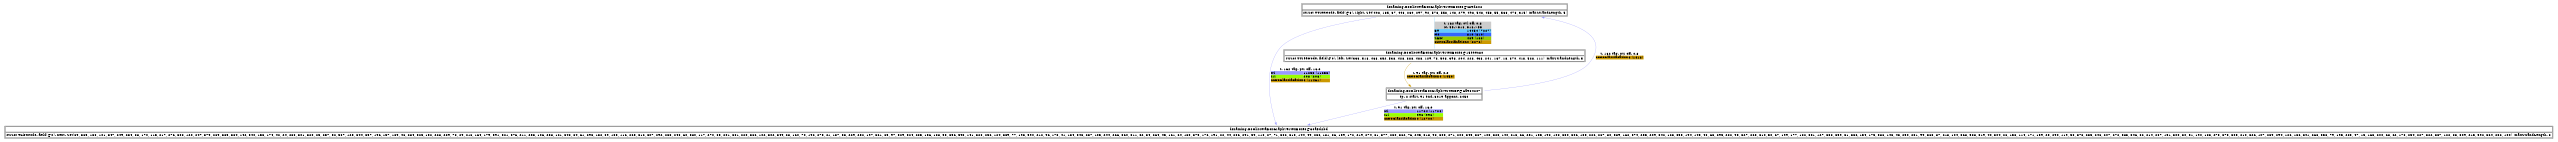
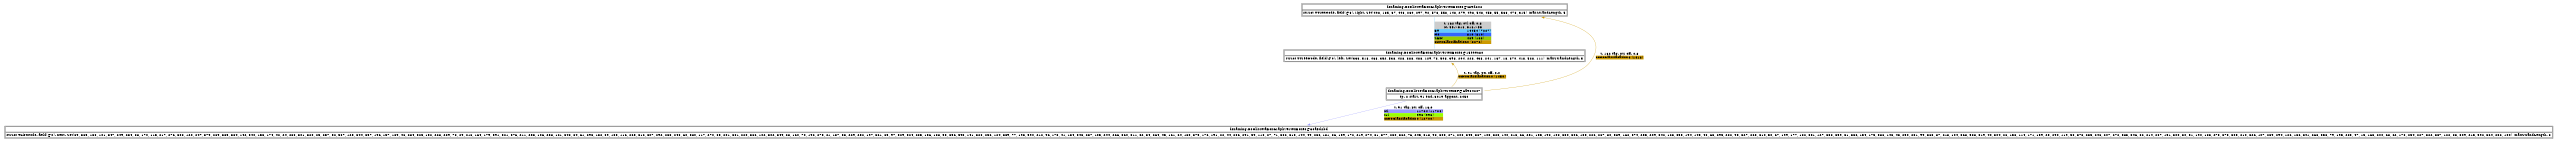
edge "dsnaming.DsOliMetaBoxGraphVertexBoxes@c89d202" -> "dsnaming.DsOliMetaBoxGraphVertexBoxes@30a5d2bd": removed, label "t: 162 tag: ptr off: 16:0 Ni 11253 (11253) I1i 208 (208) ccNoClassification 0 (11461)"
edge "dsnaming.DsOliMetaBoxGraphVertexEP@6a984207" -> "dsnaming.DsOliMetaBoxGraphVertexBoxes@c89d202": color #9999ff -> #cc9900
edge "dsnaming.DsOliMetaBoxGraphVertexBoxes@15e9ec80" -> "dsnaming.DsOliMetaBoxGraphVertexEP@6a984207": reversed
